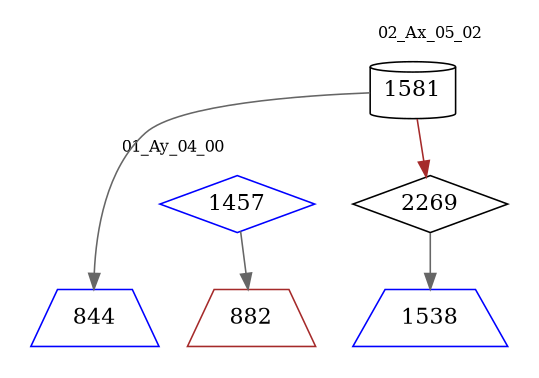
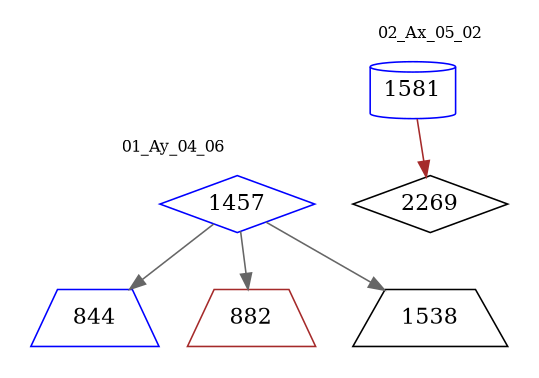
node "1581": color black -> blue
edge "1581" -> "844": now "1457" -> "844"
cluster "01_Ay_04_00": label "01_Ay_04_00" -> "01_Ay_04_06"
edge "2269" -> "1538": now "1457" -> "1538"
node "1538": color blue -> black
